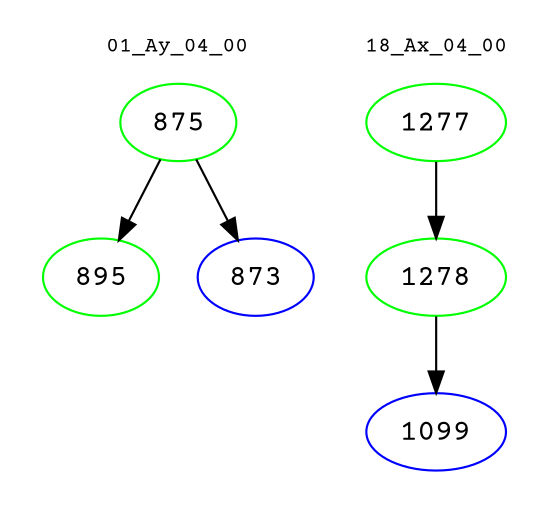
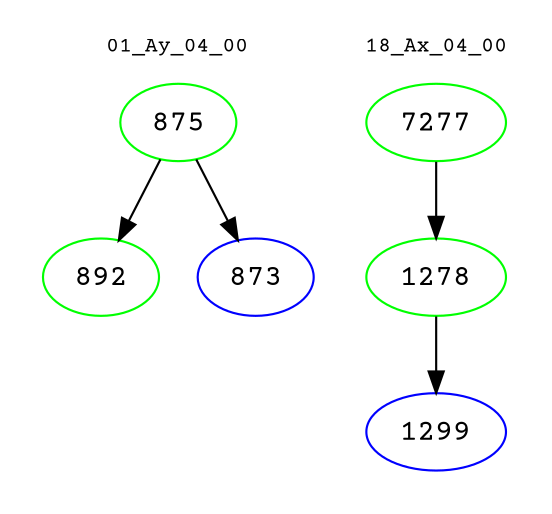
node "1277": label "1277" -> "7277"
node "895": label "895" -> "892"
node "1099": label "1099" -> "1299"
